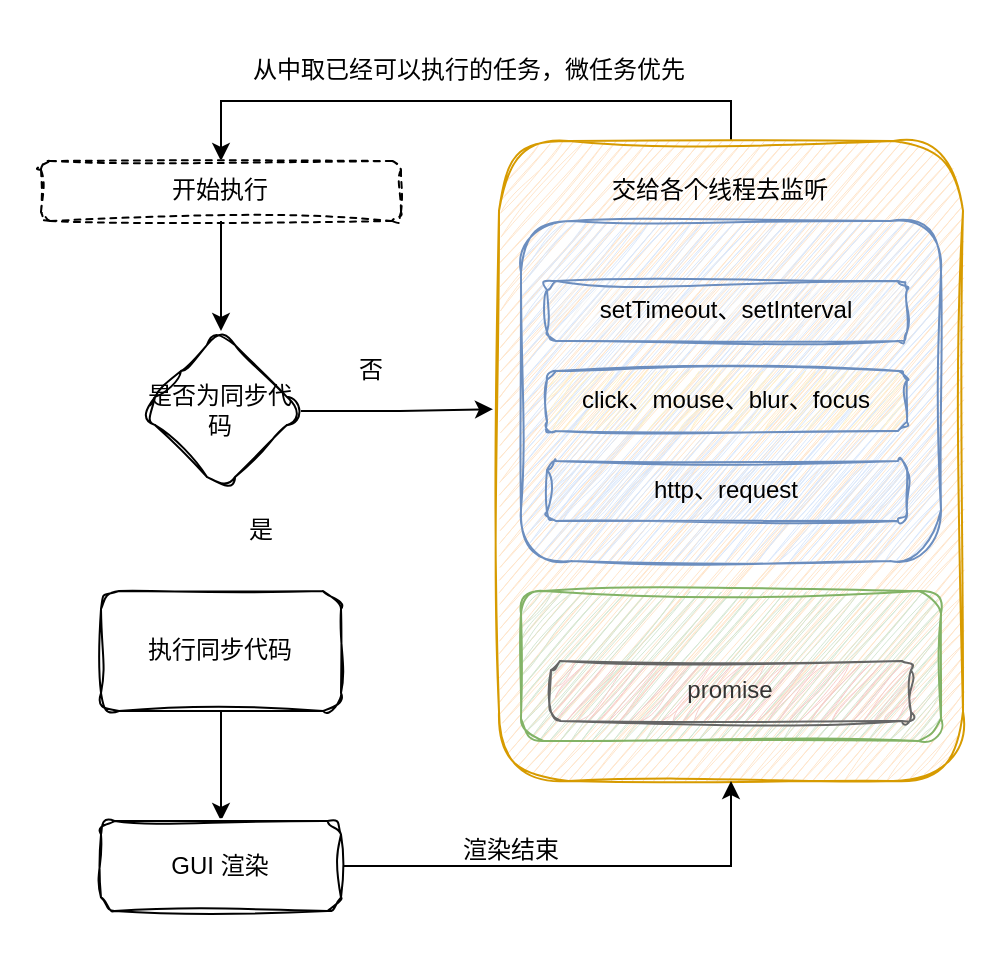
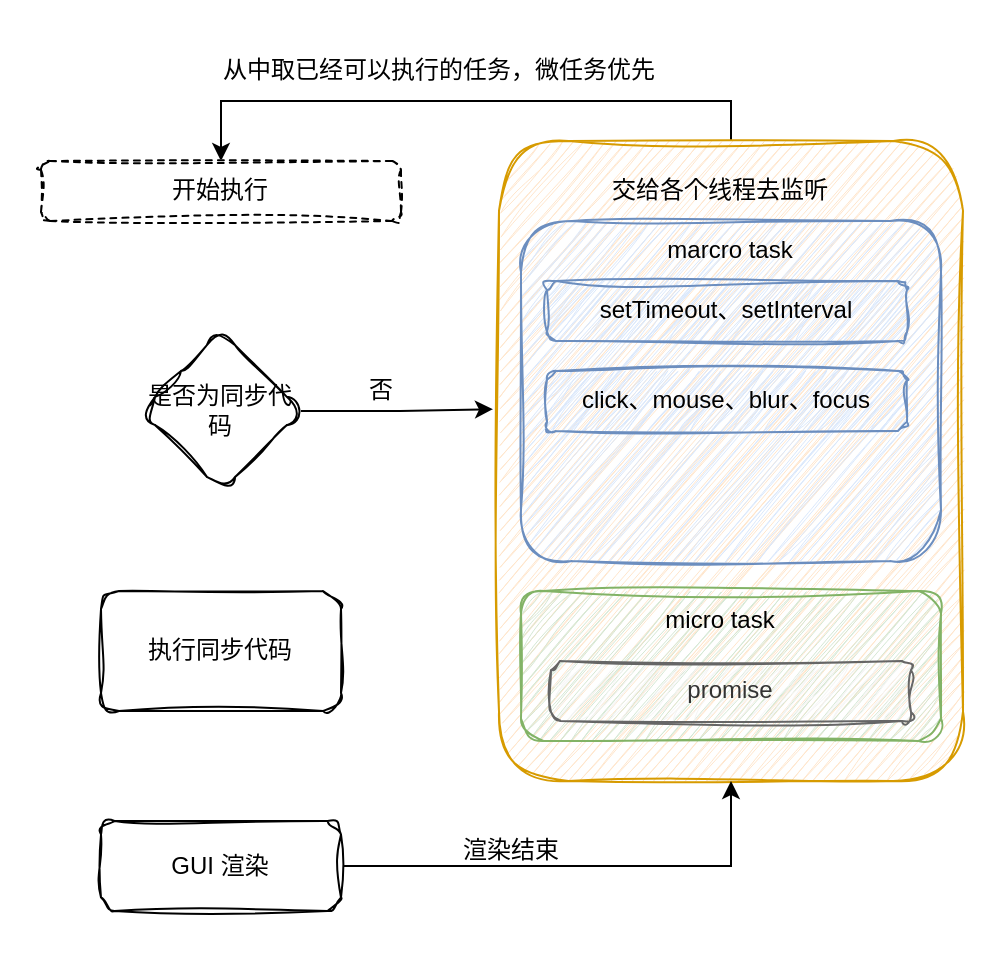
node "从中取已经可以执行的任务，微任务优先": moved (469, 71) -> (439, 71)
node "marcro task": added
edge "开始执行" -> "是否为同步代码": removed
node "setTimeout、setInterval": fillcolor #f5f5f5 -> #dae8fc
node "否": moved (371, 371) -> (381, 391)
node "click、mouse、blur、focus": fillcolor #fff2cc -> #dae8fc
node "http、request": removed
node "是": removed
node "micro task": added
node "promise": fillcolor #f8cecc -> #f5f5f5
edge "执行同步代码" -> "GUI 渲染": removed
